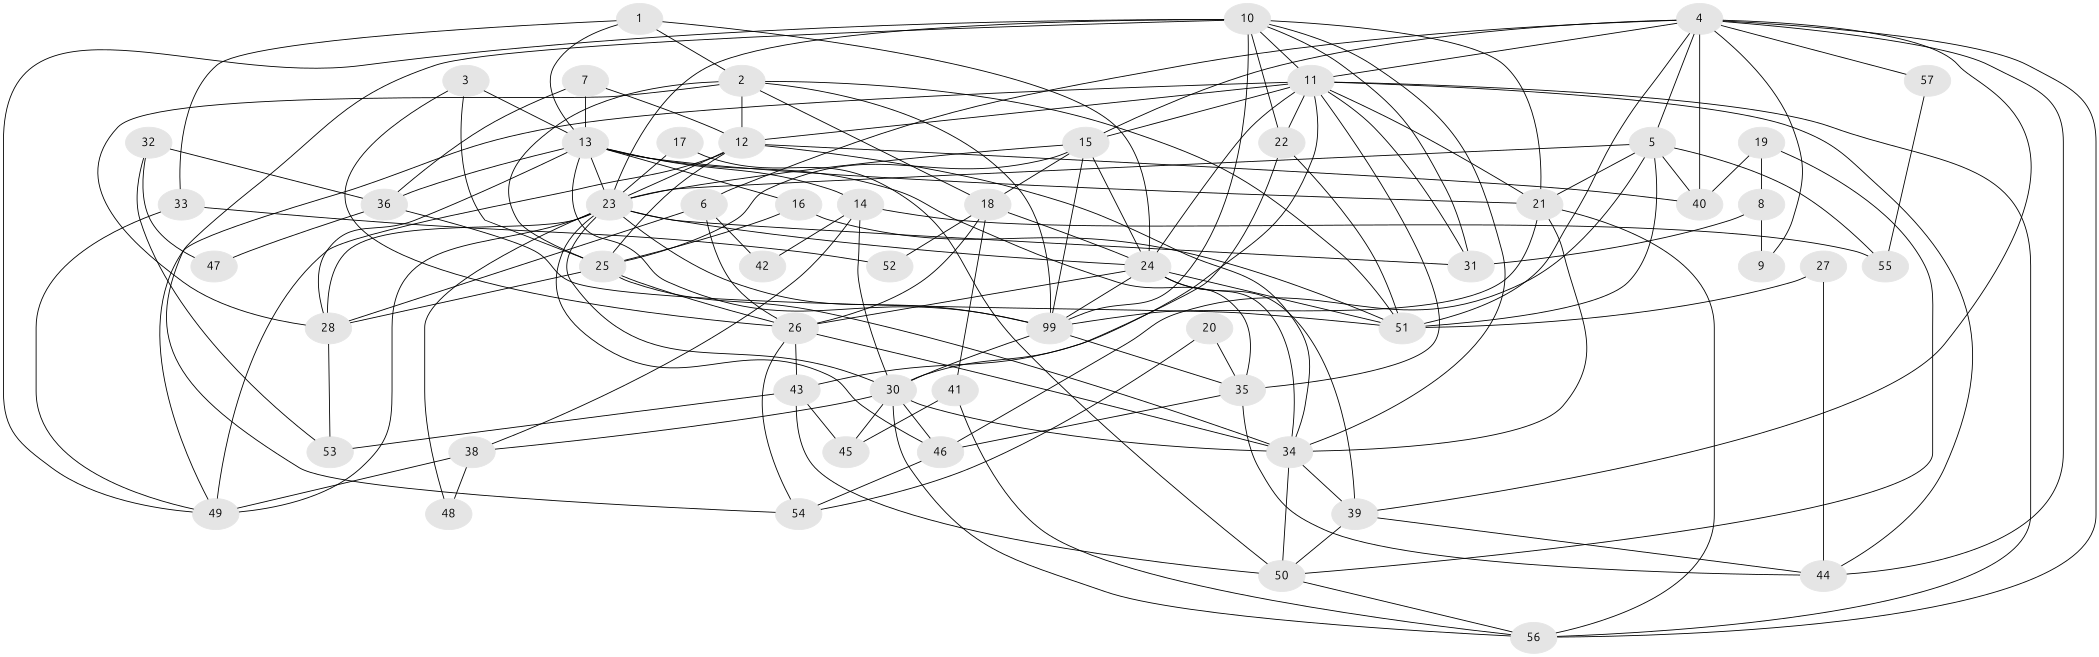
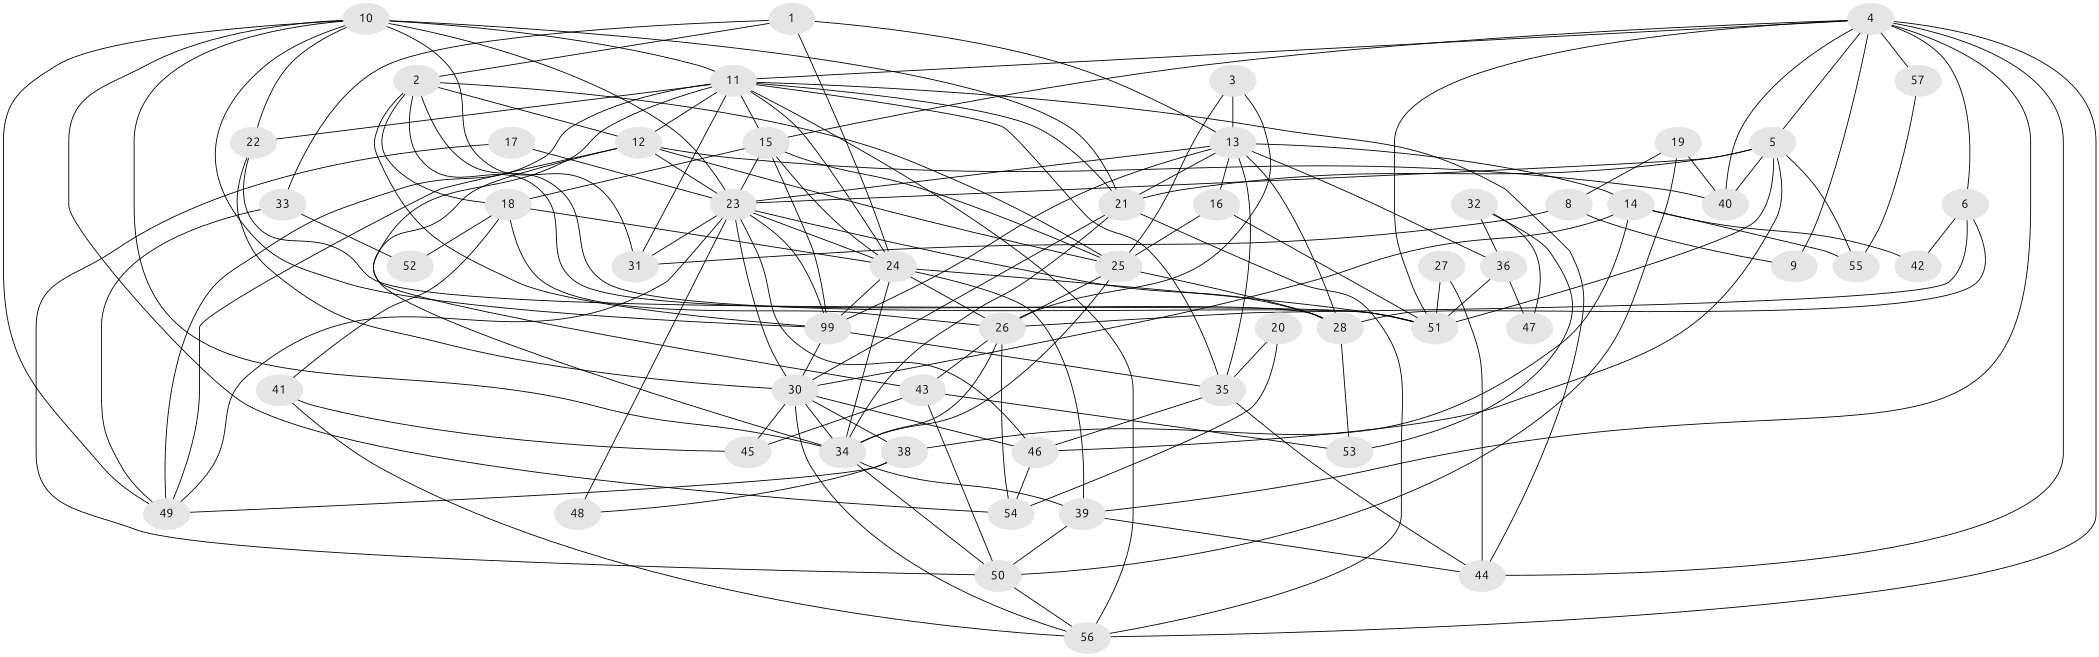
node "7": removed
edge "21" -- "99": now "21" -- "30"
